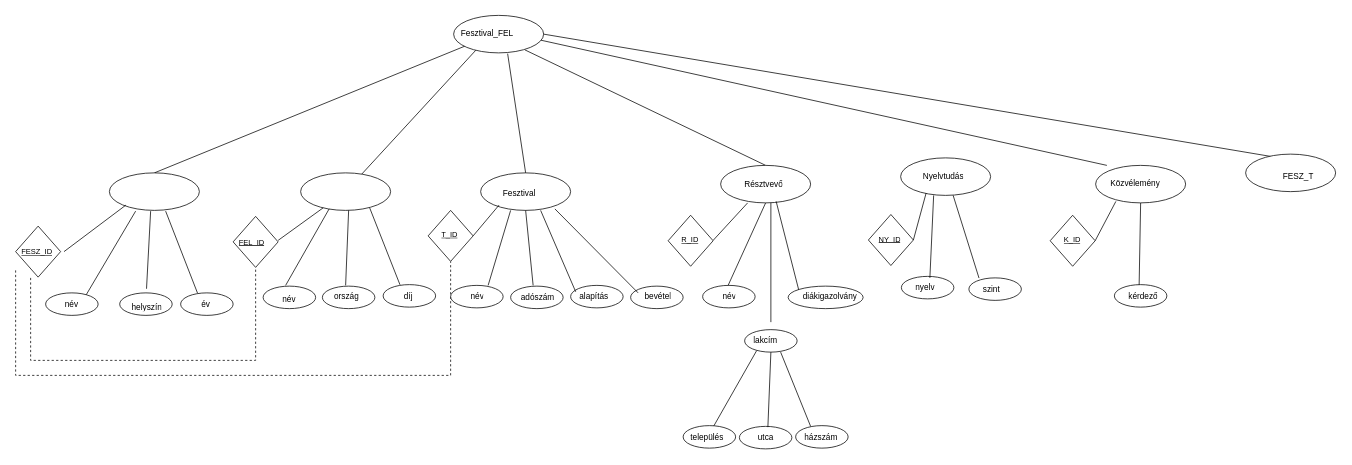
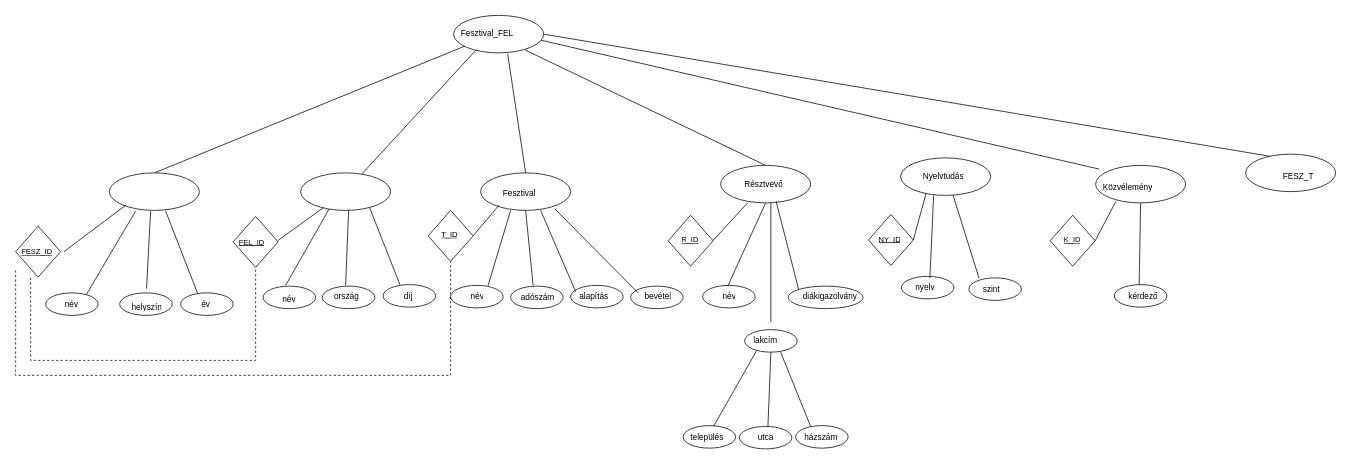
node "Közvélemény": moved (1140, 180) -> (1133, 184)
